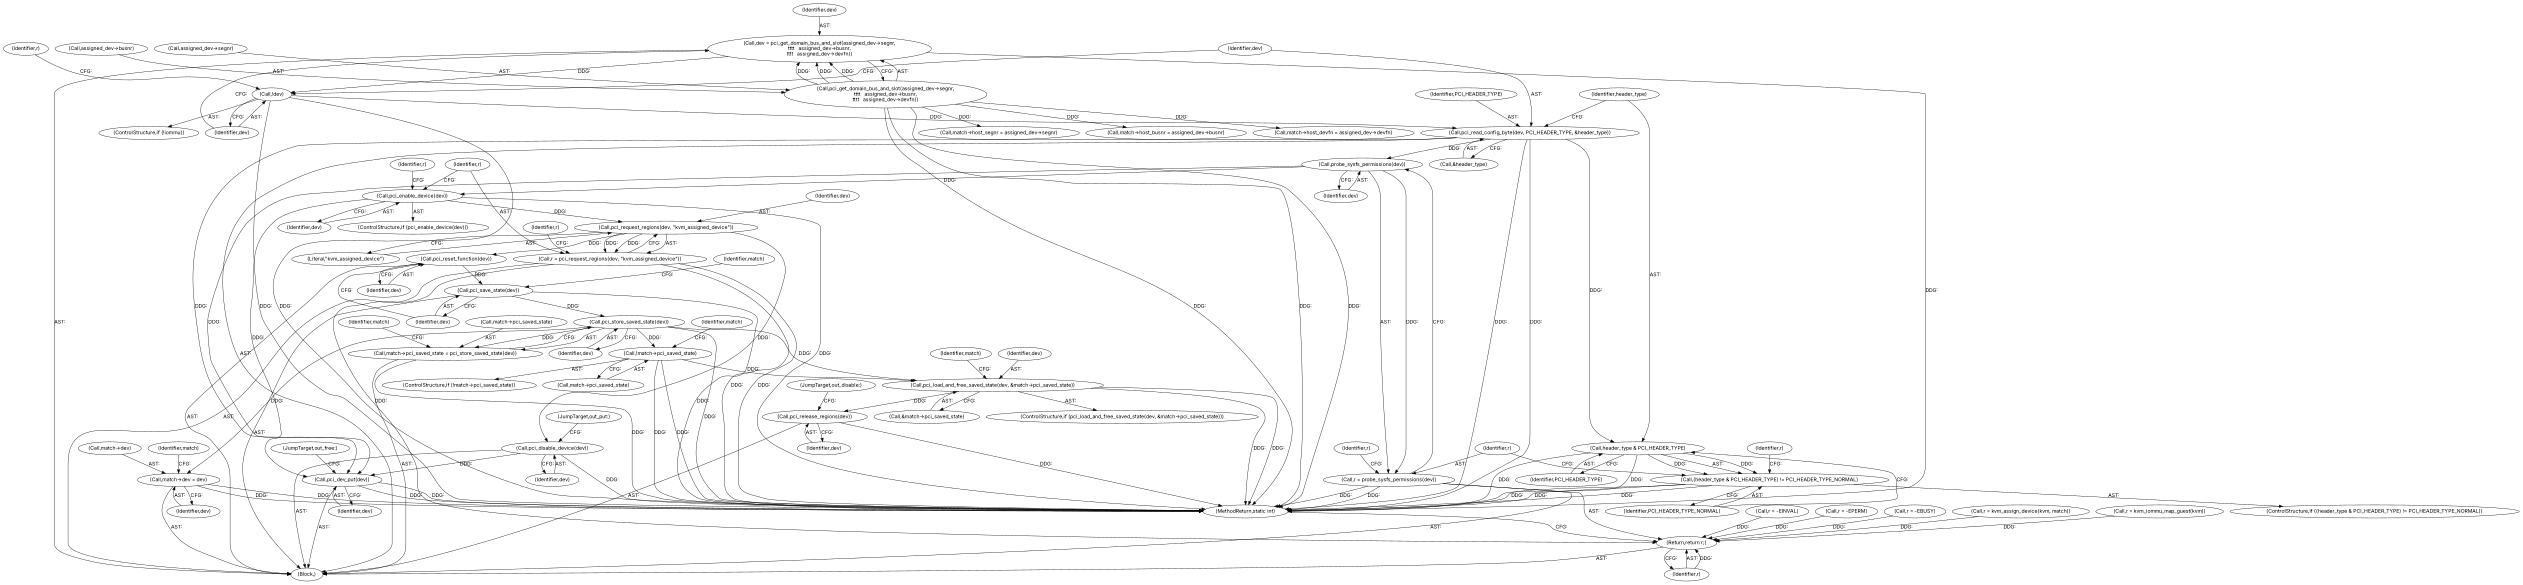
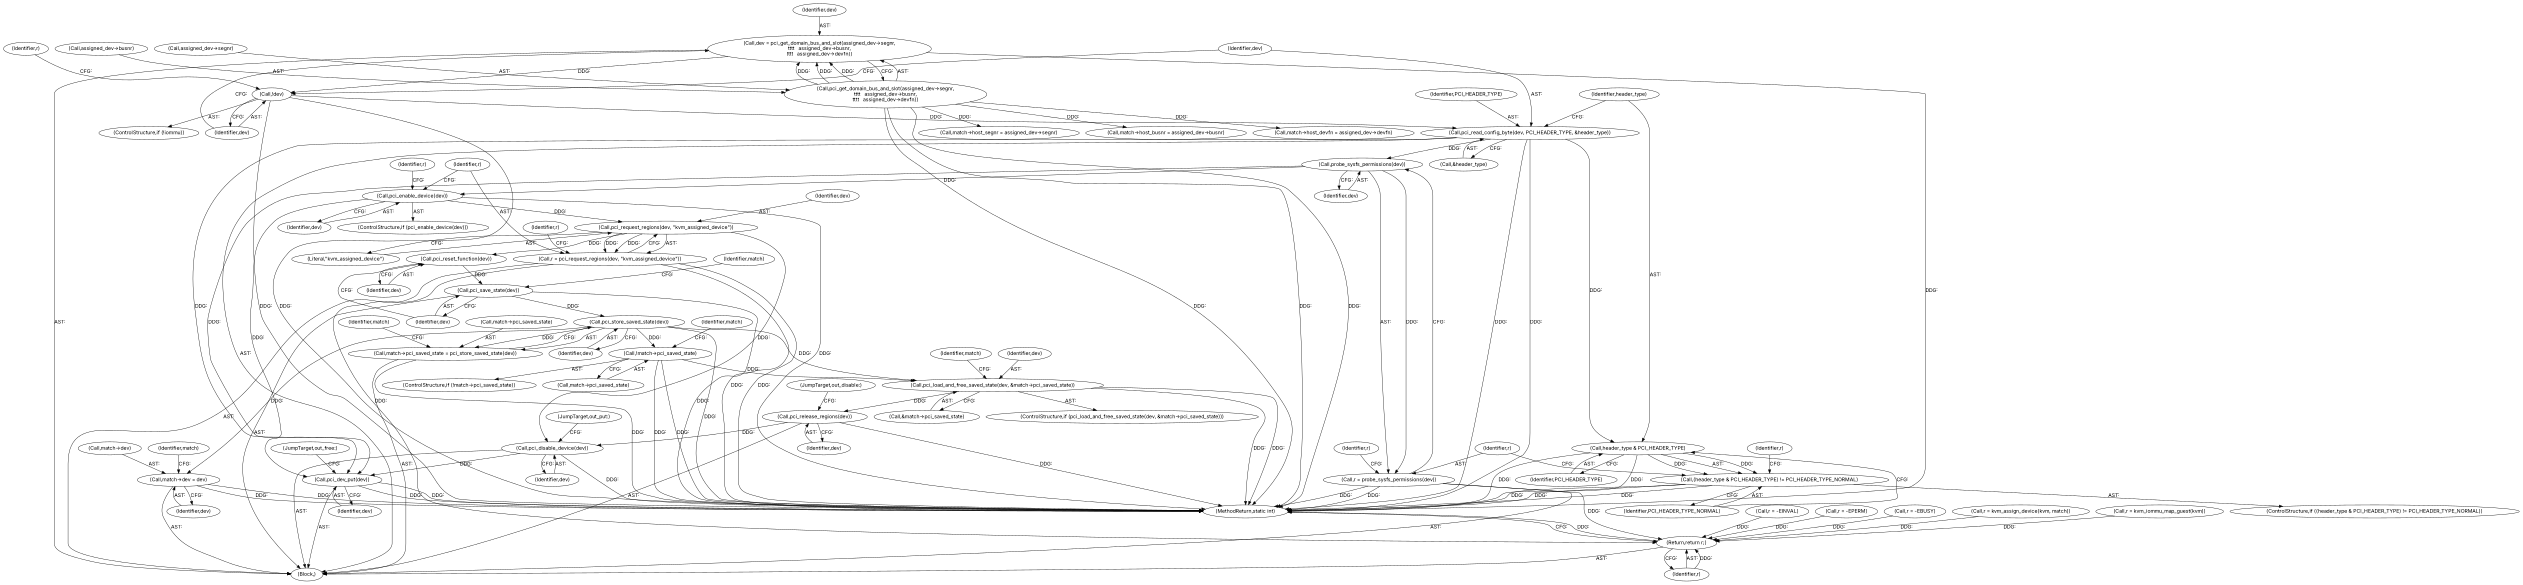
edge "(Call,pci_reset_function(dev))" -> "(Block,)": removed, label "AST:"
edge "(Call,pci_release_regions(dev))" -> "(Call,pci_disable_device(dev))": added, label "DDG:"
edge "(Call,r = probe_sysfs_permissions(dev))" -> "(Return,return r;)": label "AST: " -> "DDG: "
edge "(Return,return r;)" -> "(MethodReturn,static int)": added, label "DDG:"
